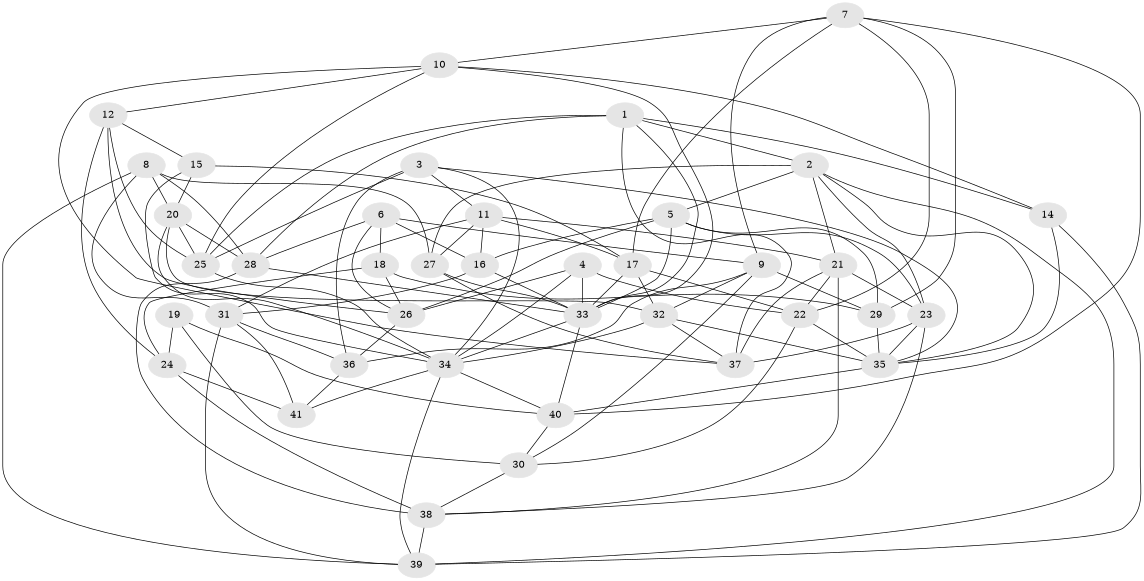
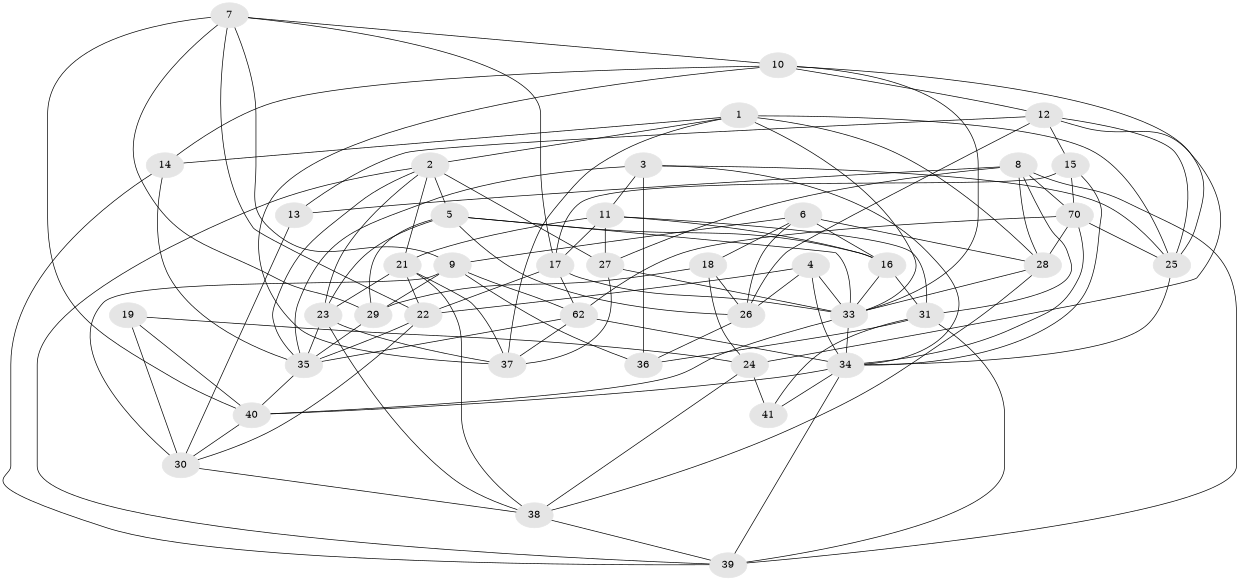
node "20": label "20" -> "70"
node "13": added
node "32": label "32" -> "62"
edge "36" -- "41": removed
